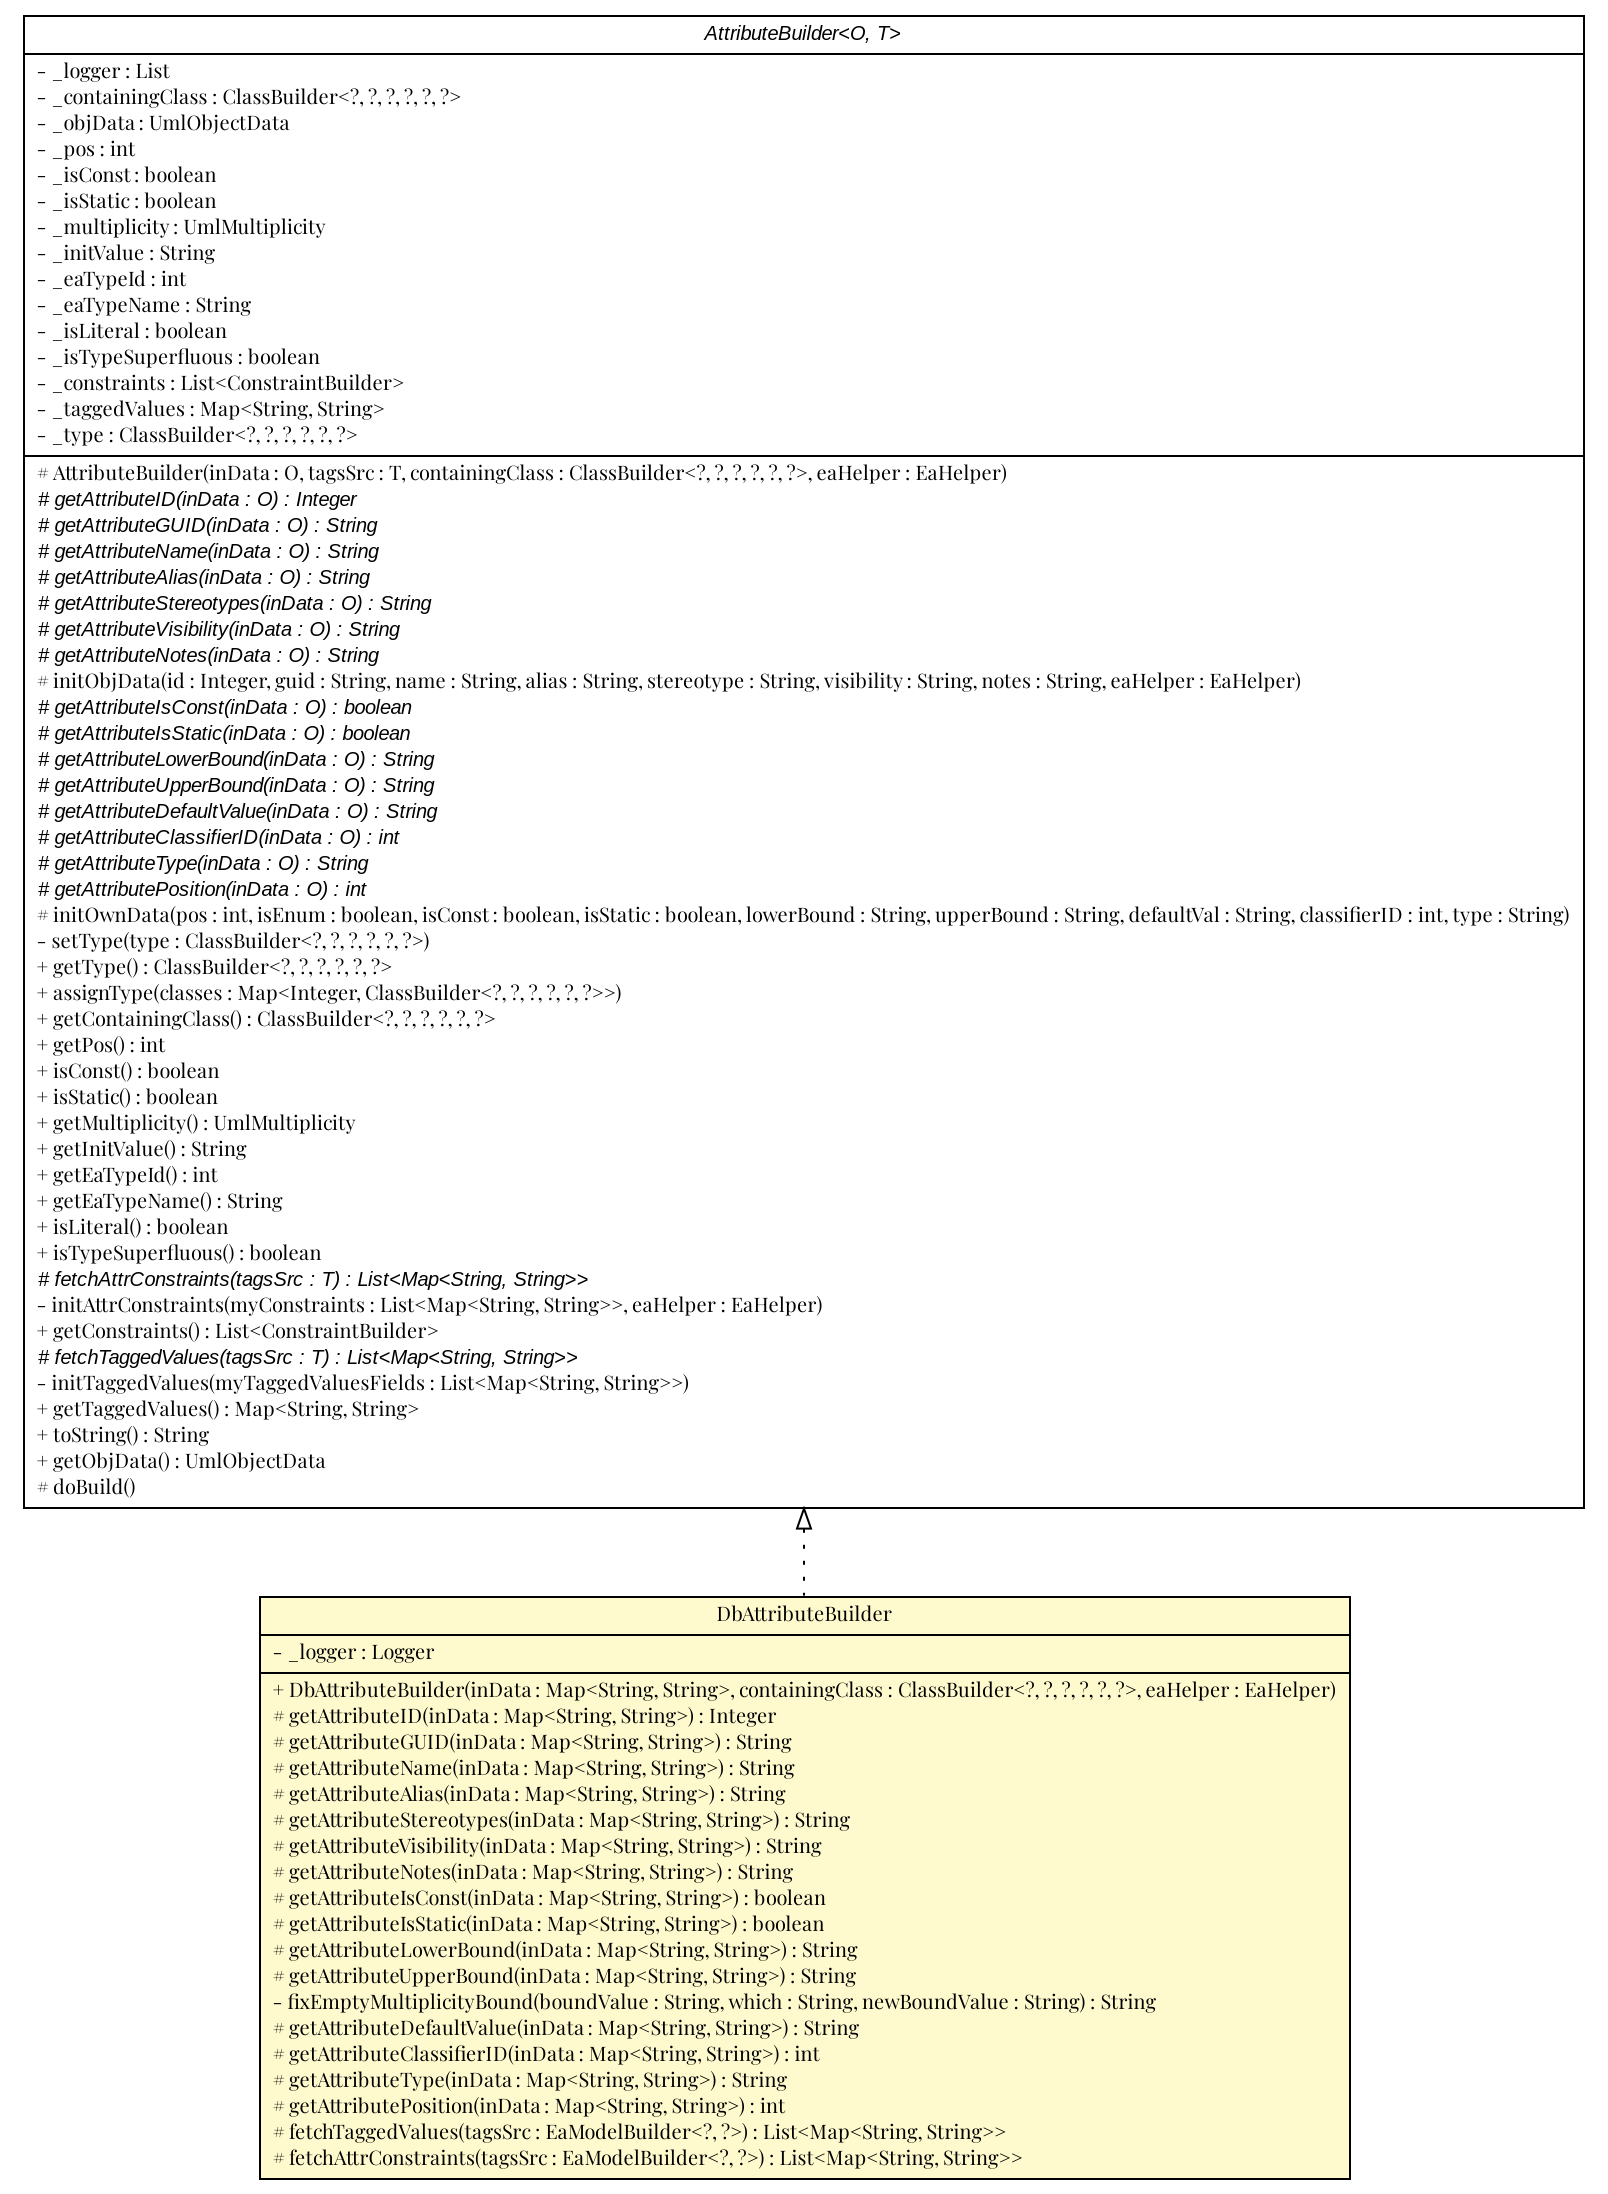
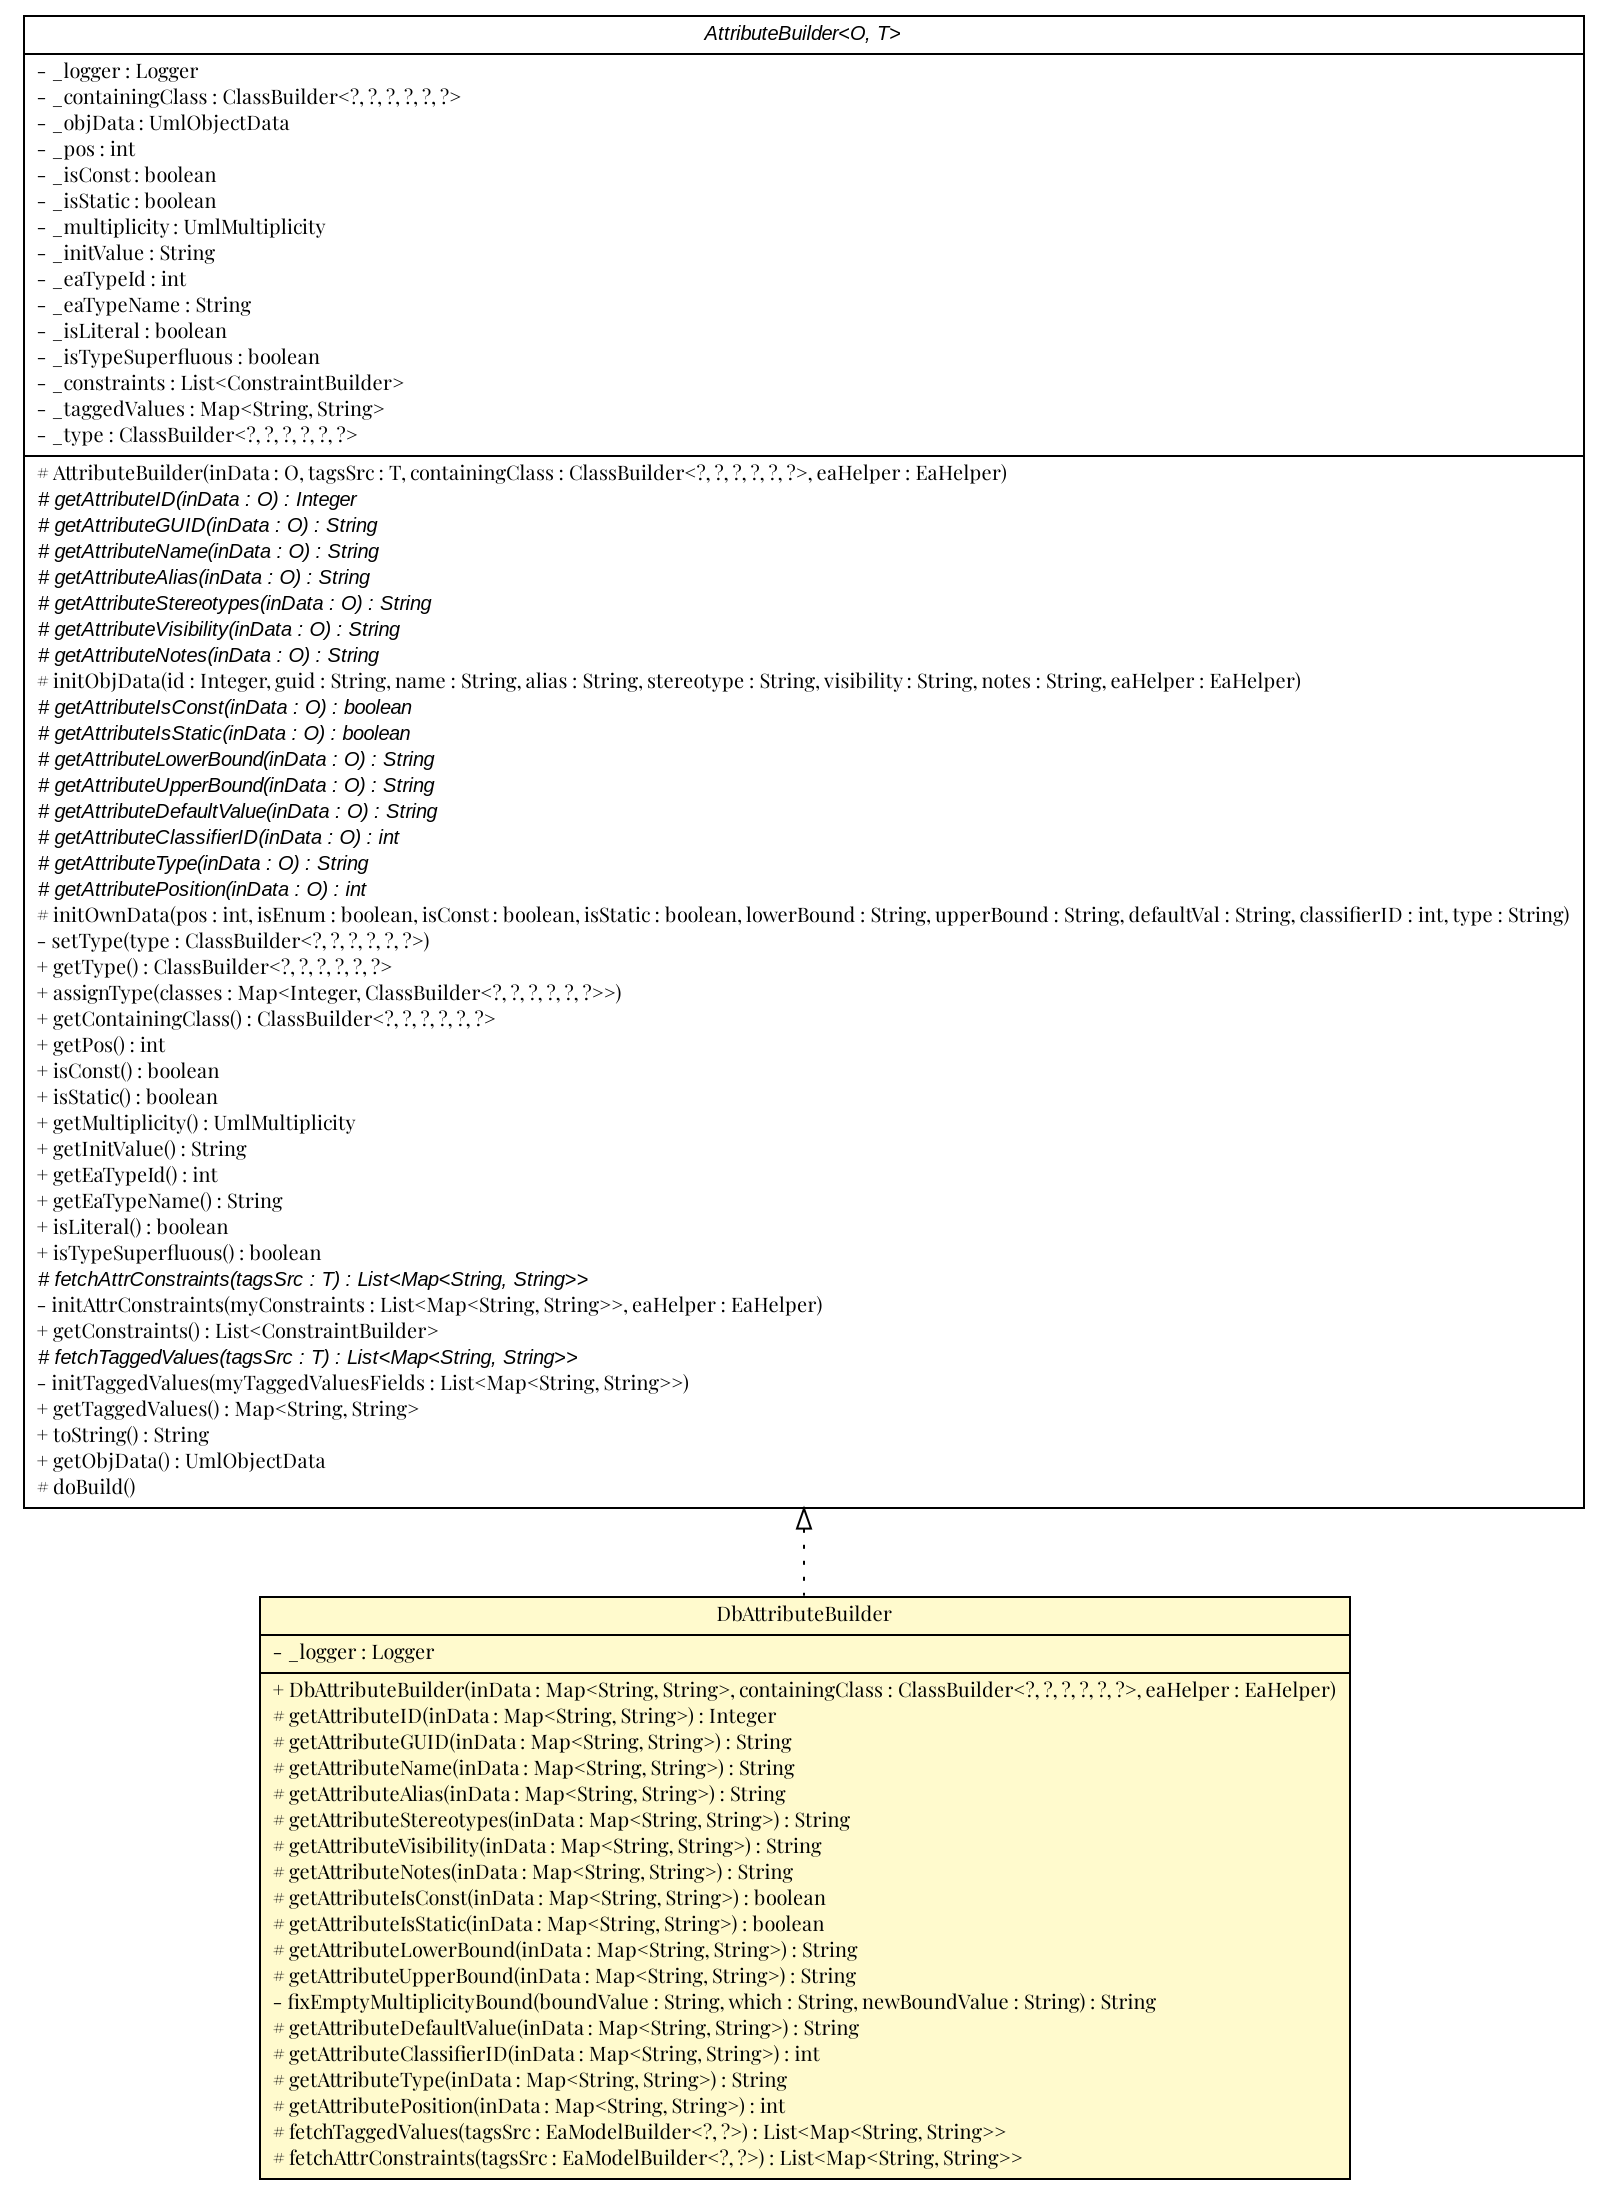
node "AttributeBuilder<O, T>": text "- _logger : List" -> "- _logger : Logger"
